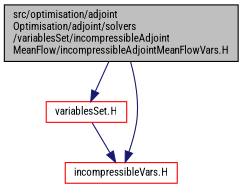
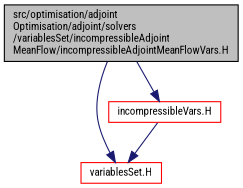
edge "variablesSet.H" -> "incompressibleVars.H": reversed
